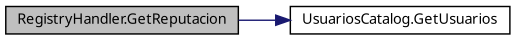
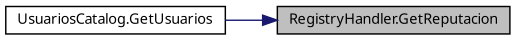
edge "RegistryHandler.GetReputacion" -> "UsuariosCatalog.GetUsuarios": reversed
